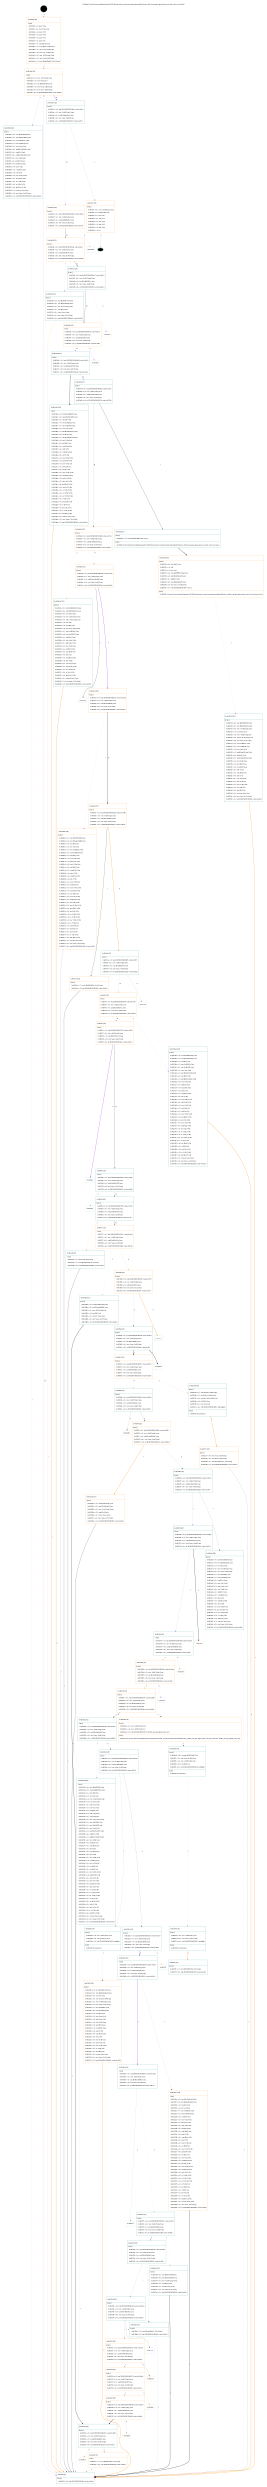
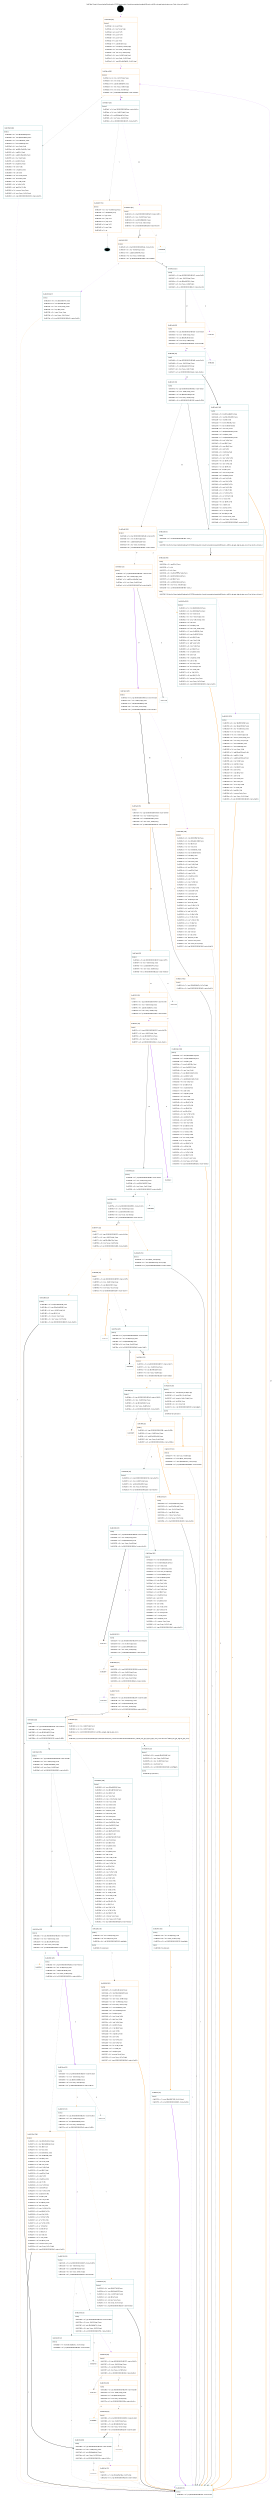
edge "0x40270f [12]" -> "0x402bf2 [5]": added, label "1"
